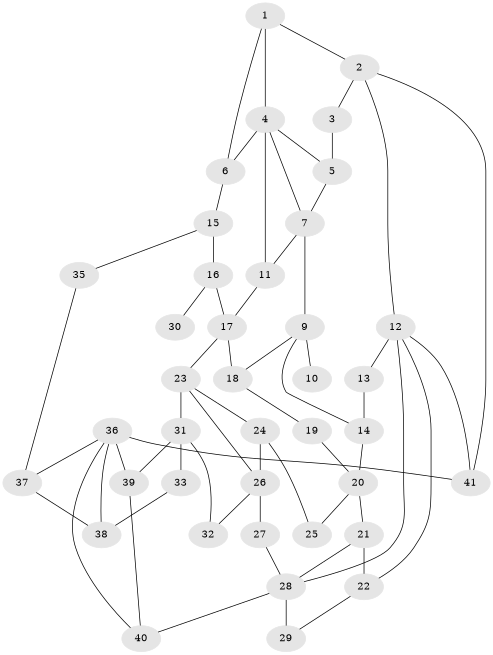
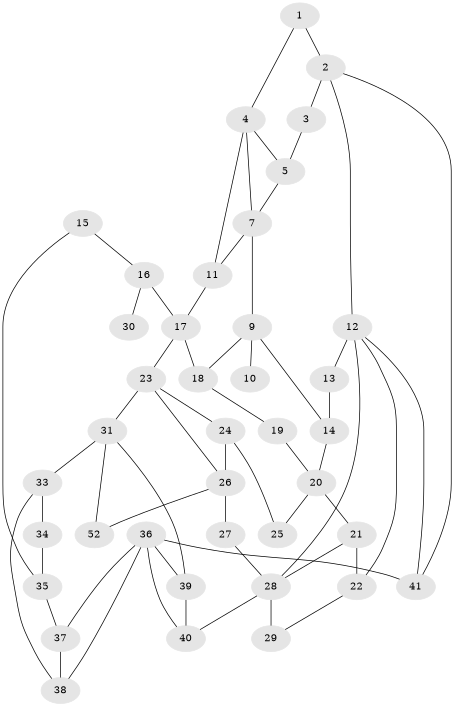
node "6": removed
node "34": added
node "32": label "32" -> "52"
